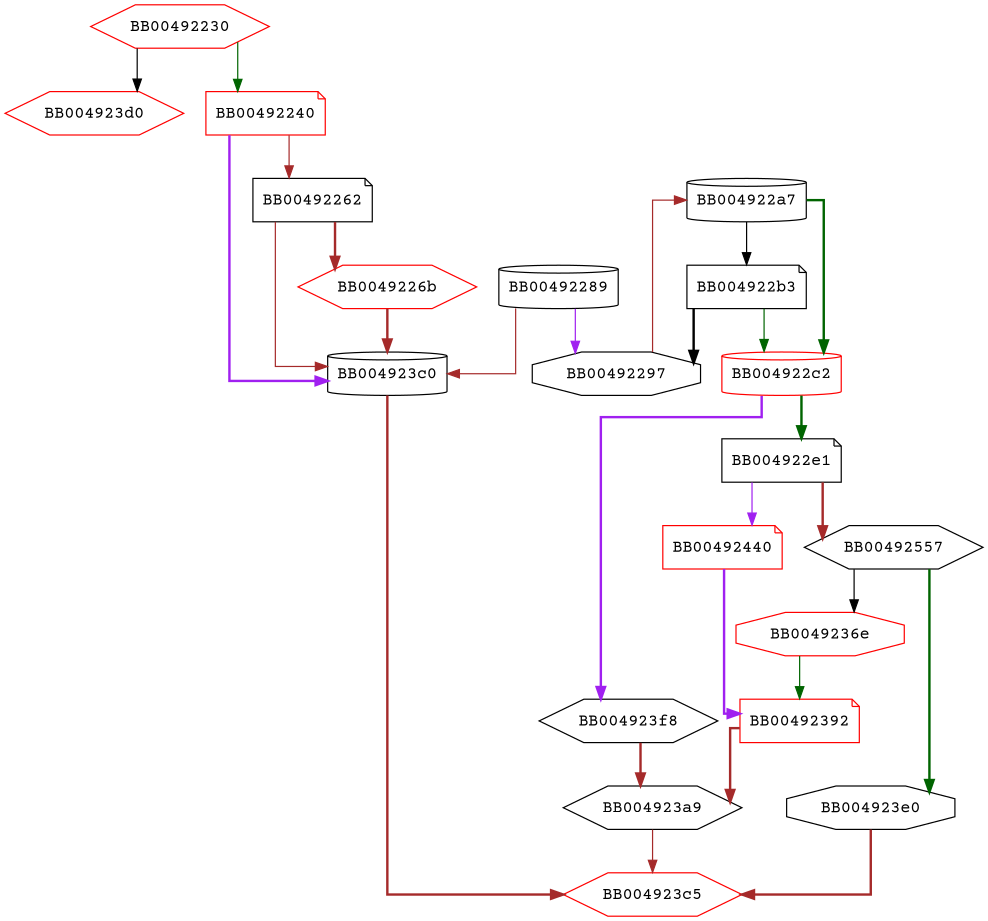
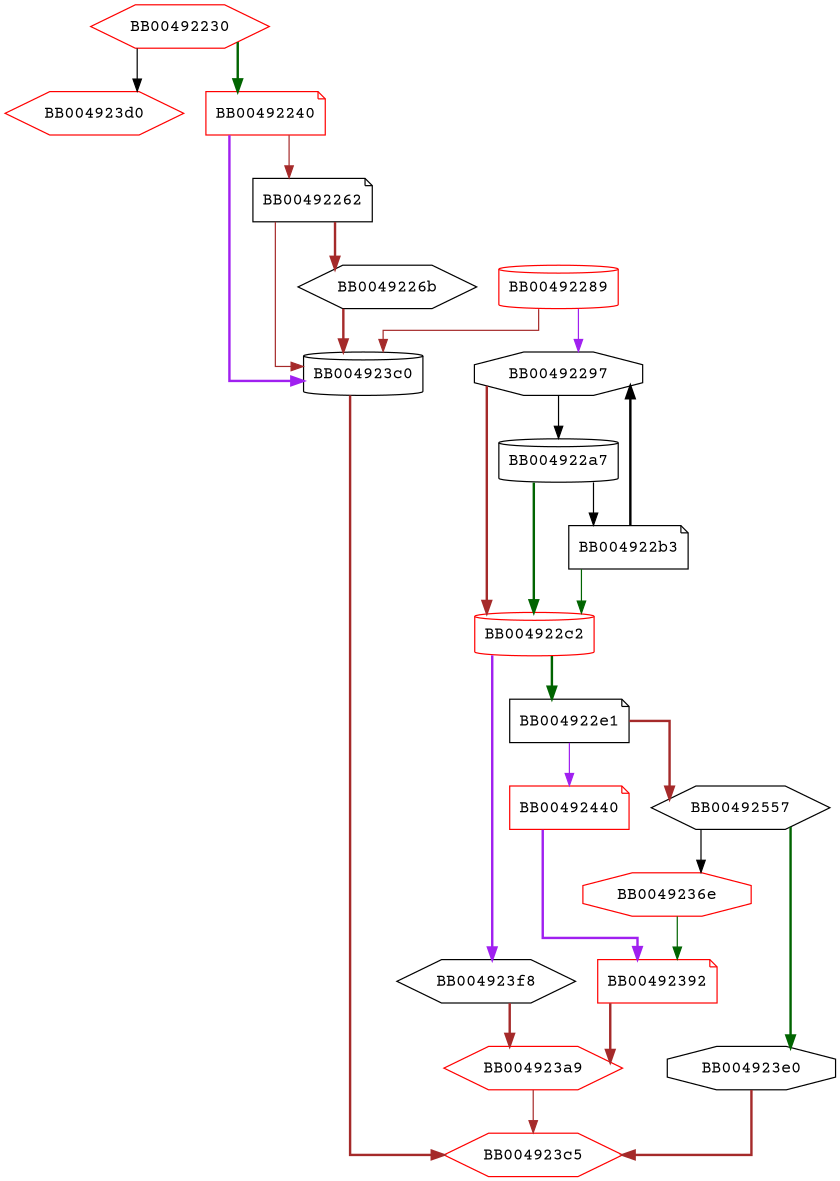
edge "BB00492230" -> "BB00492240": style solid -> bold
edge "BB00492297" -> "BB004922a7": color brown -> black
node "BB0049226b": color red -> black
node "BB00492289": color black -> red
edge "BB00492297" -> "BB004922c2": added
node "BB004923a9": color black -> red
